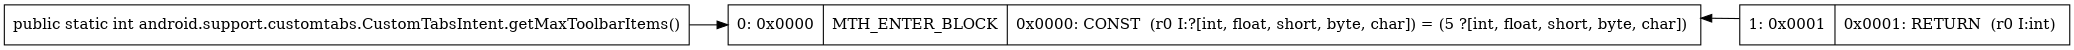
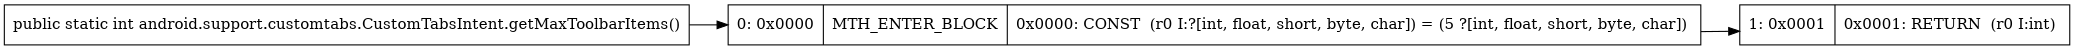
edge "1: 0x0001" -> "0: 0x0000": reversed
